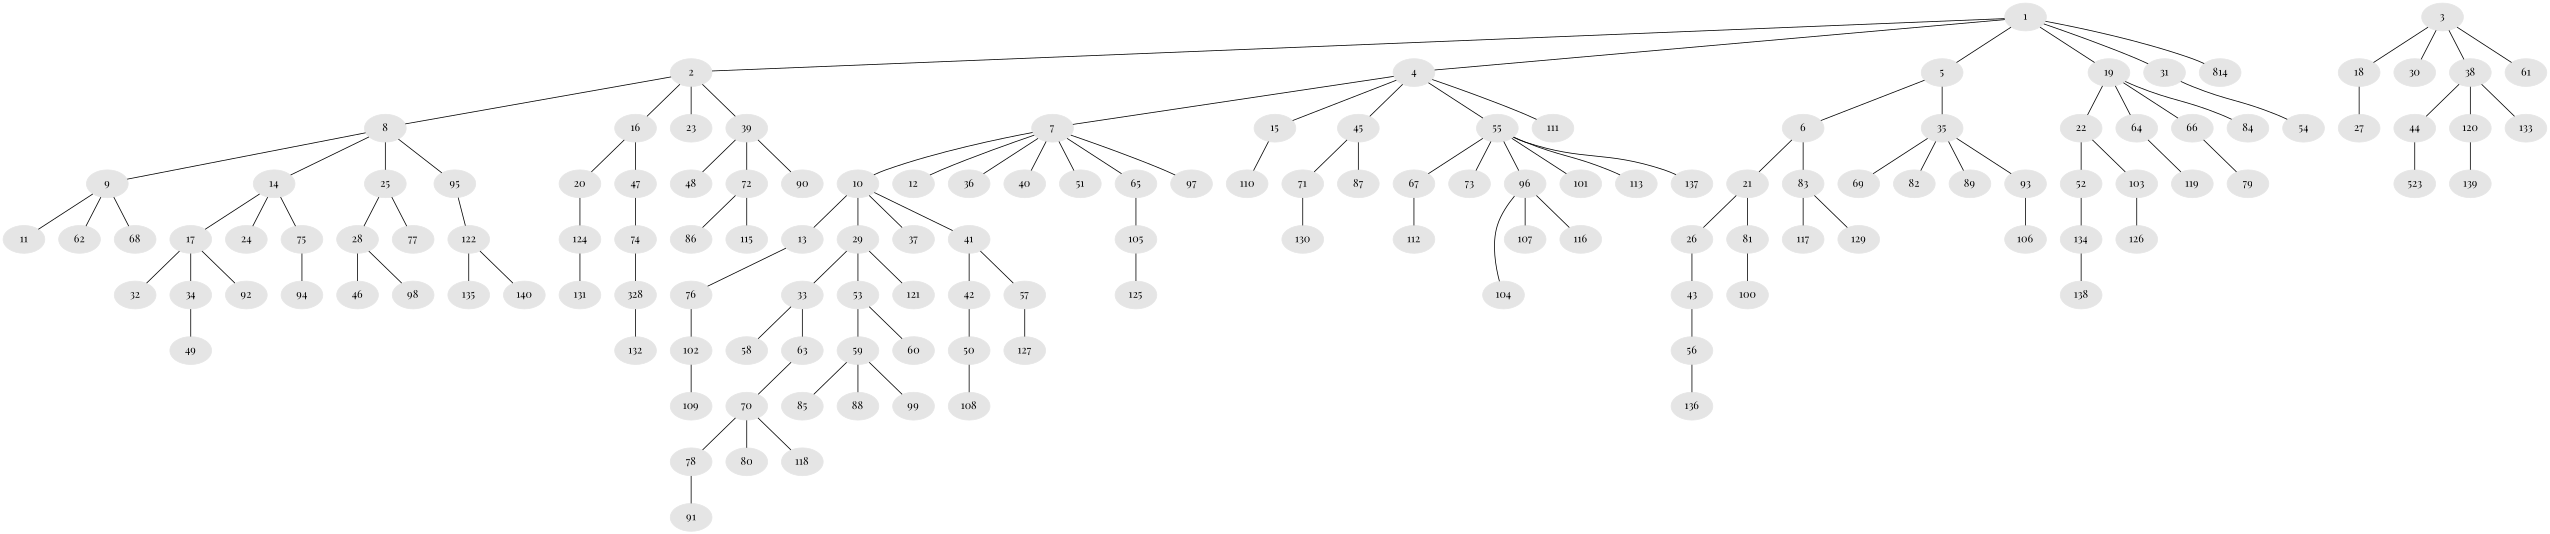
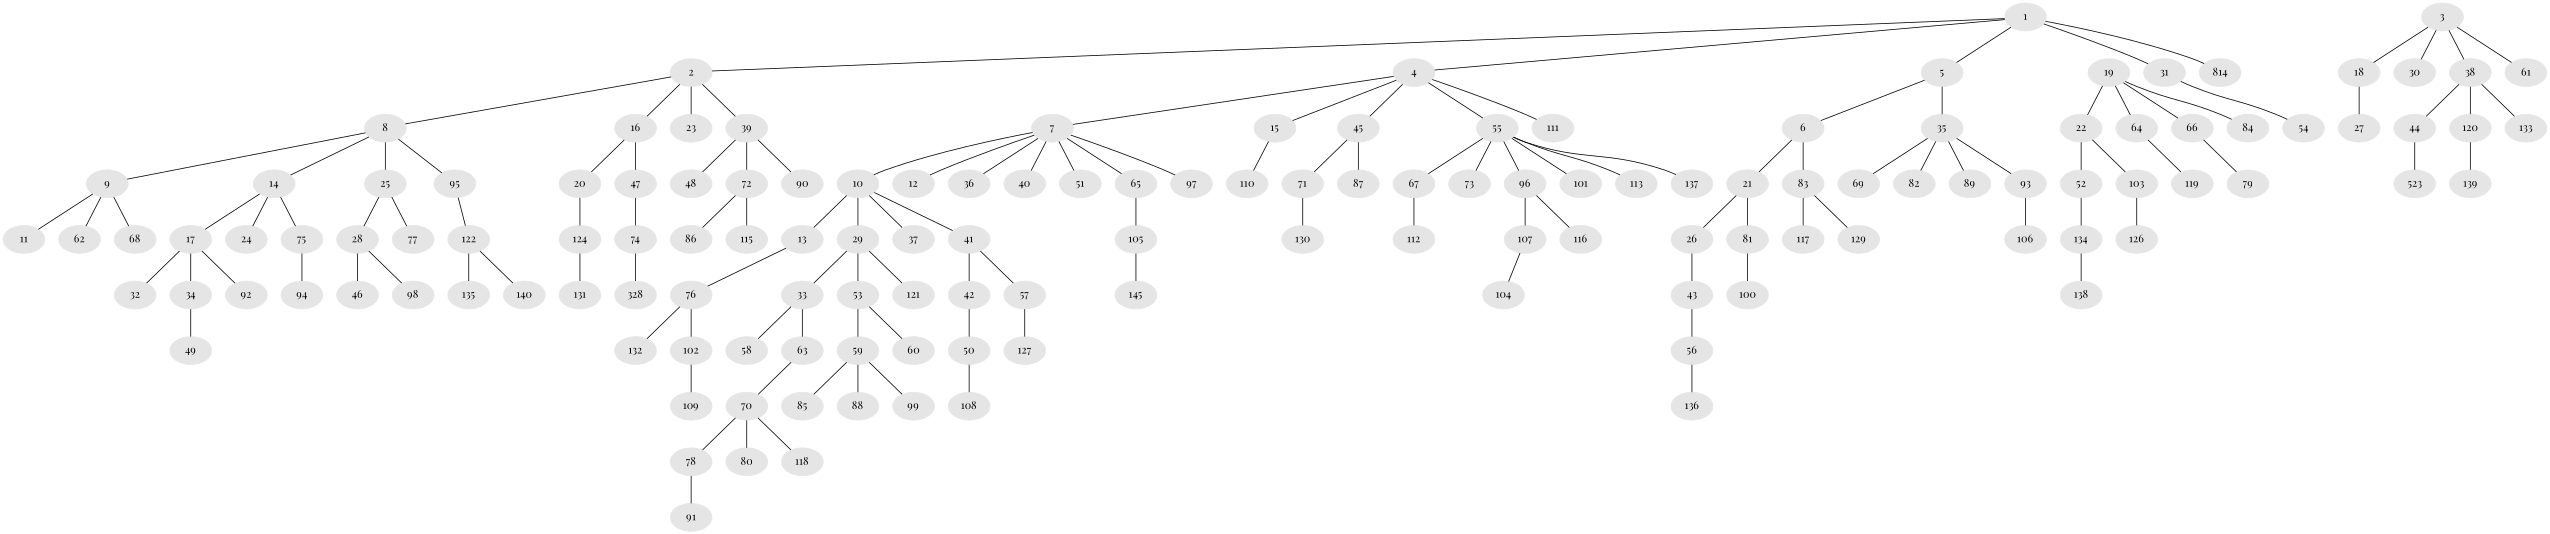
edge "1" -- "19": removed
edge "96" -- "104": now "107" -- "104"
node "125": label "125" -> "145"
edge "328" -- "132": now "76" -- "132"
